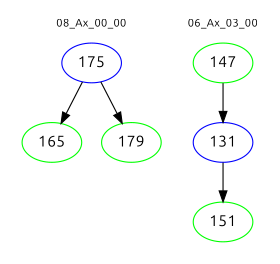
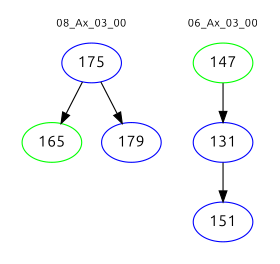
cluster "08_Ax_00_00": label "08_Ax_00_00" -> "08_Ax_03_00"
node "179": color green -> blue
node "151": color green -> blue
